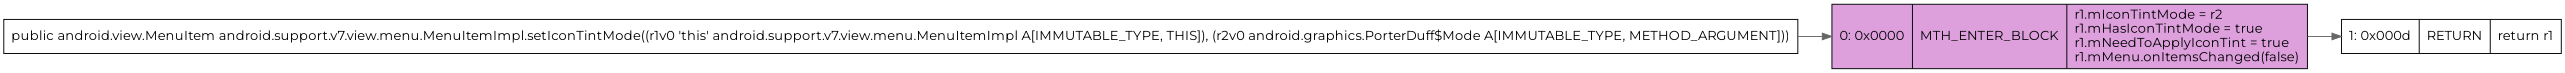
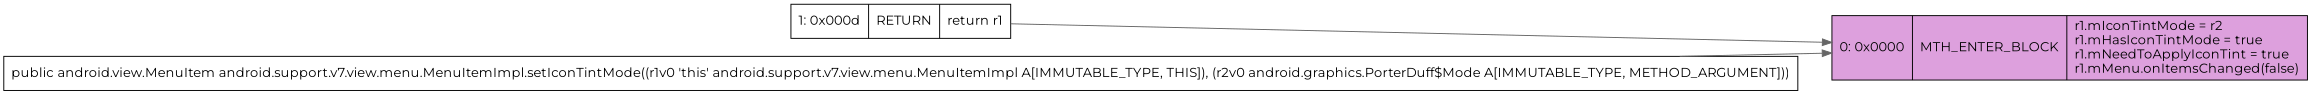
edge "0: 0x0000" -> "1: 0x000d": reversed
